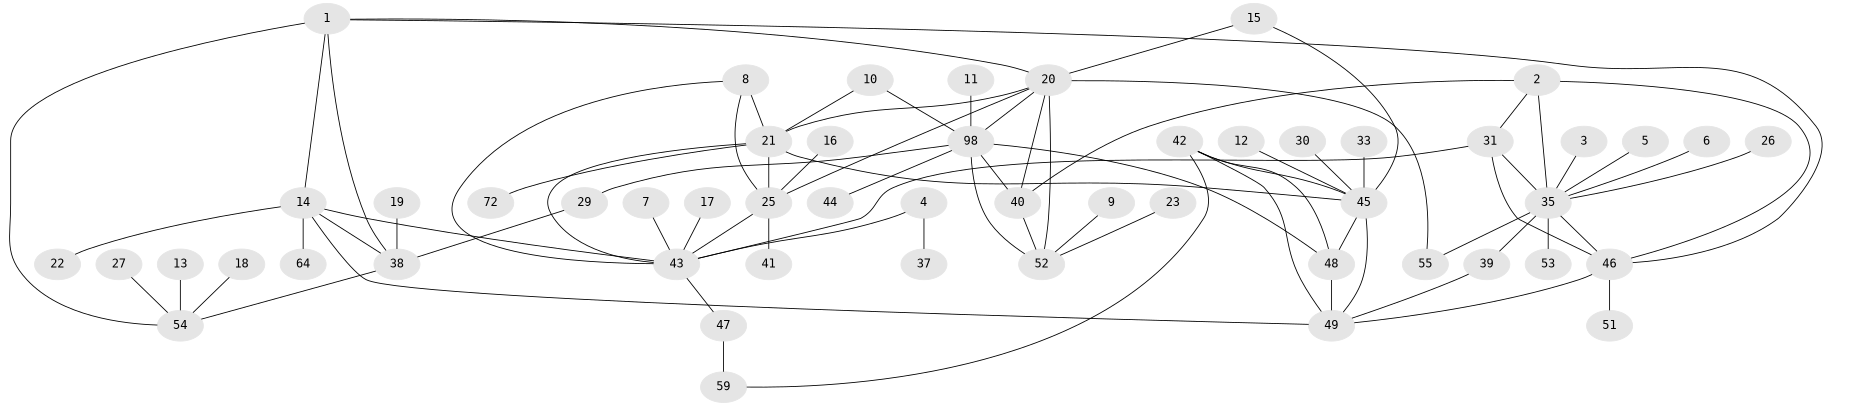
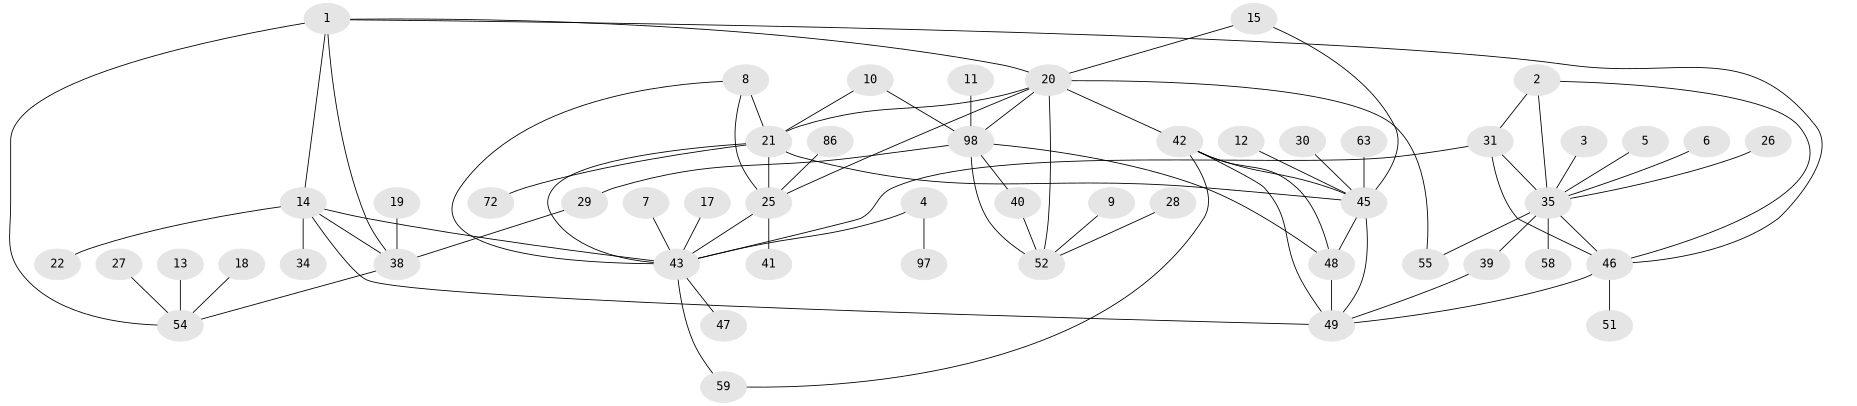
edge "2" -- "40": removed
node "16": label "16" -> "86"
edge "20" -- "40": now "20" -- "42"
node "33": label "33" -> "63"
node "44": removed
node "23": label "23" -> "28"
node "64": label "64" -> "34"
node "37": label "37" -> "97"
node "53": label "53" -> "58"
edge "47" -- "59": now "43" -- "59"
